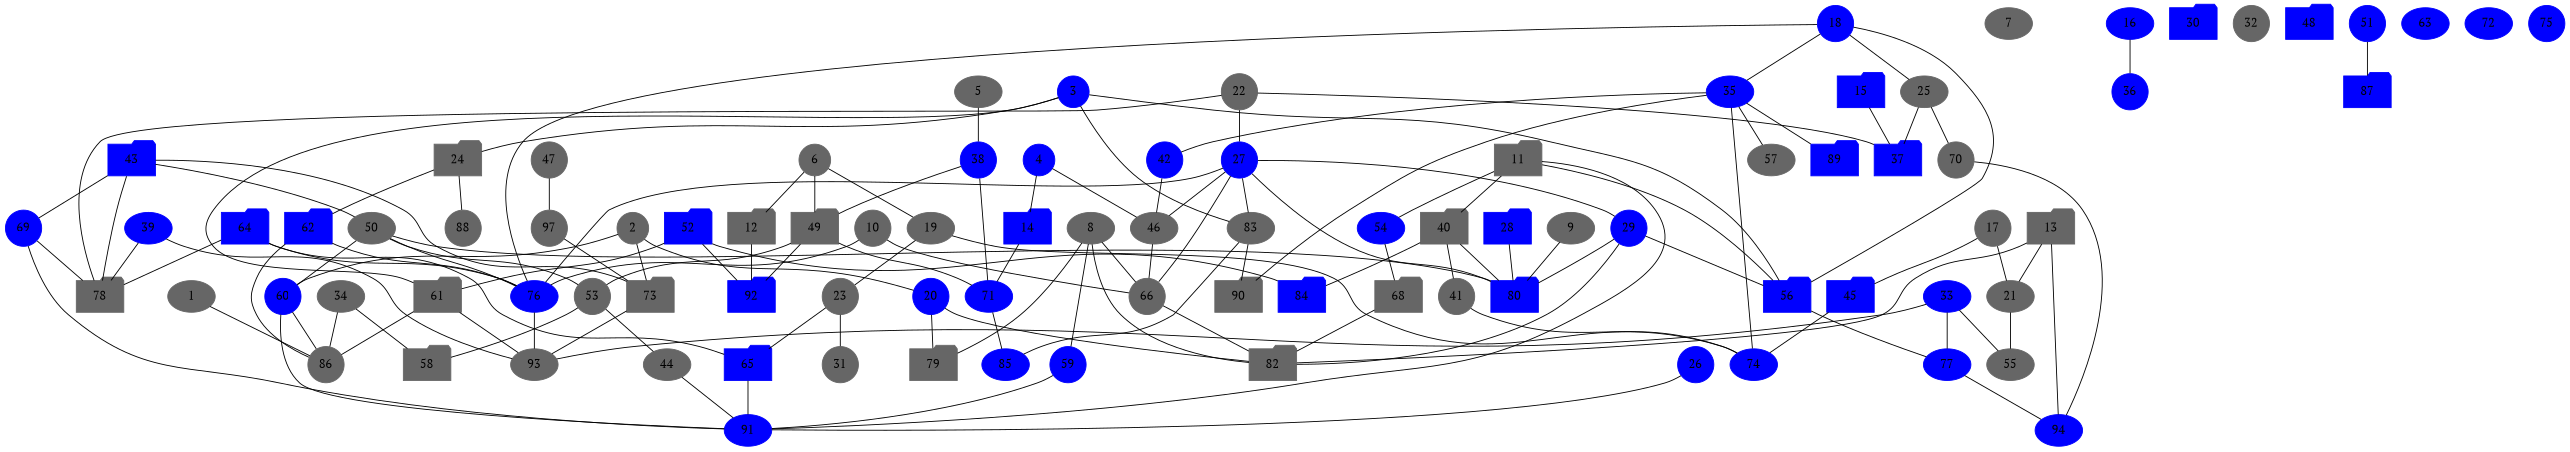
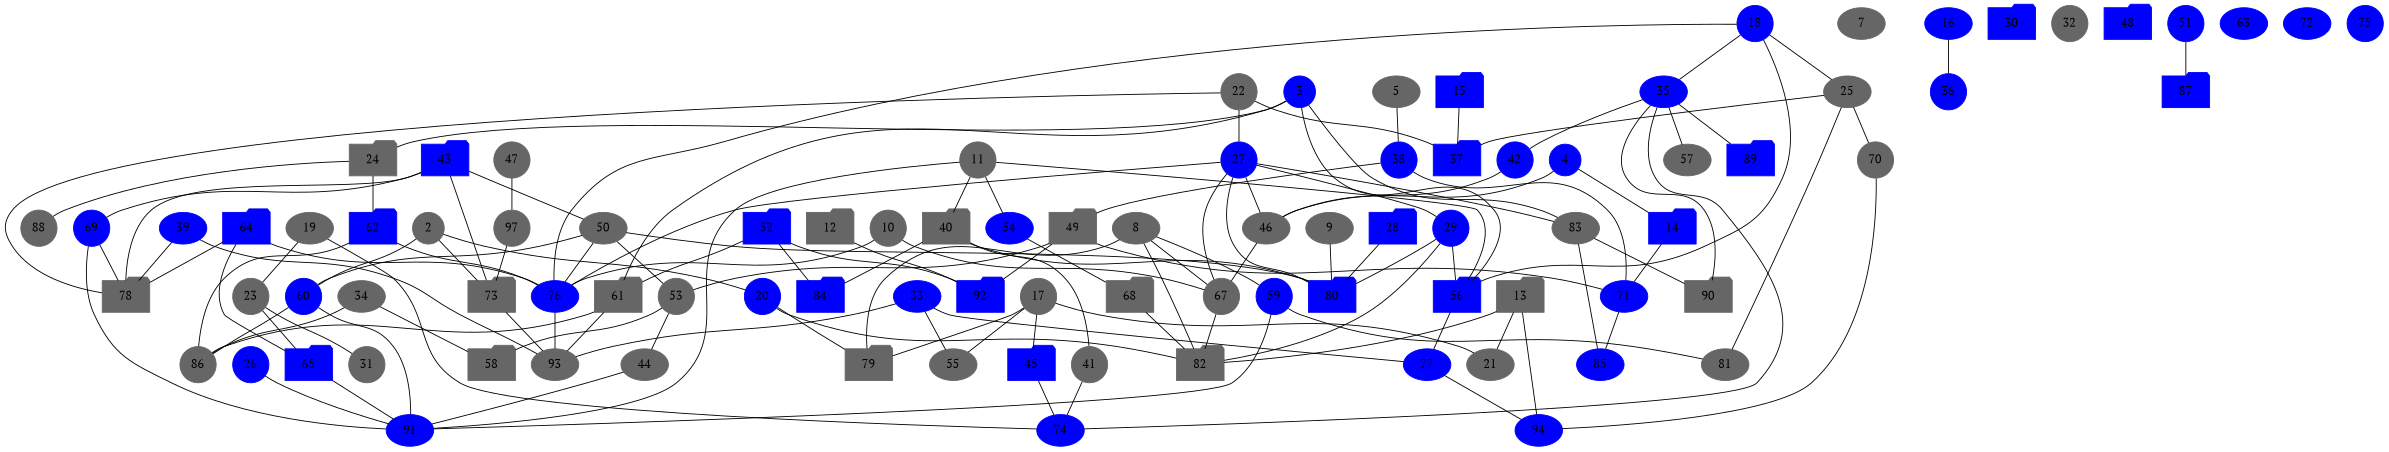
node "6": removed
node "11": shape folder -> circle
node "1": removed
node "66": label "66" -> "67"
edge "21" -- "55": now "17" -- "55"
edge "17" -- "79": added
node "81": added
